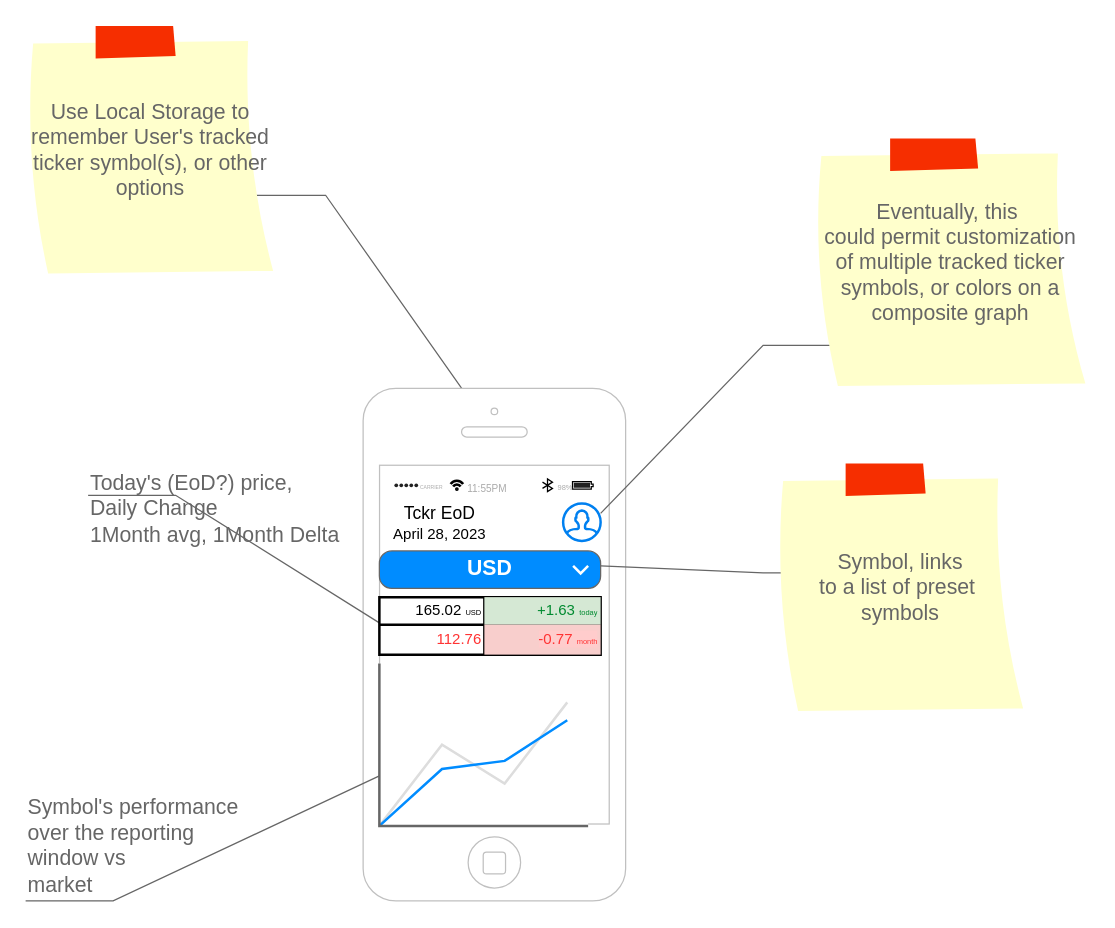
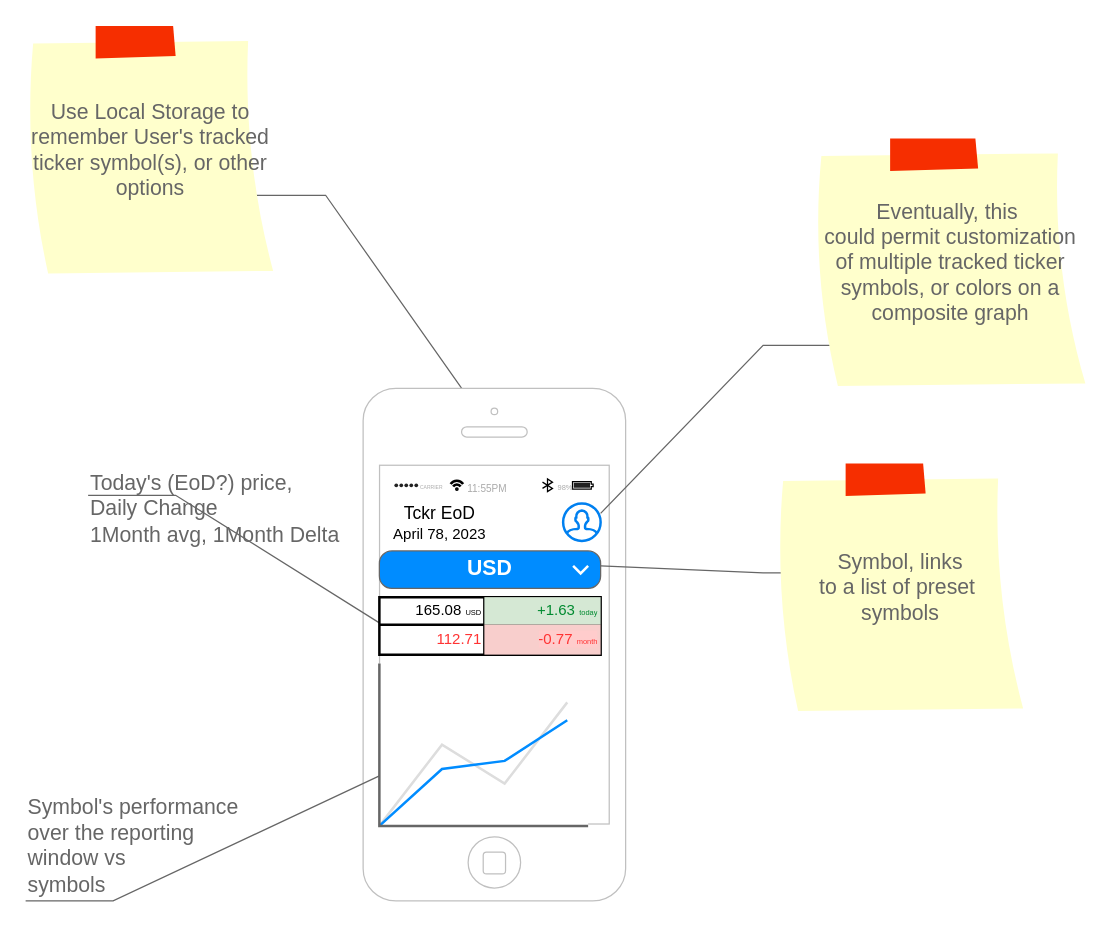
node "April 28, 2023": label "April 28, 2023" -> "April 78, 2023"
node "165.02 USD": label "165.02 USD" -> "165.08 USD"
node "112.76": label "112.76" -> "112.71"
node "Symbol's performance over the reporting window vs market": label "Symbol's performance over the reporting window vs market" -> "Symbol's performance over the reporting window vs symbols"
